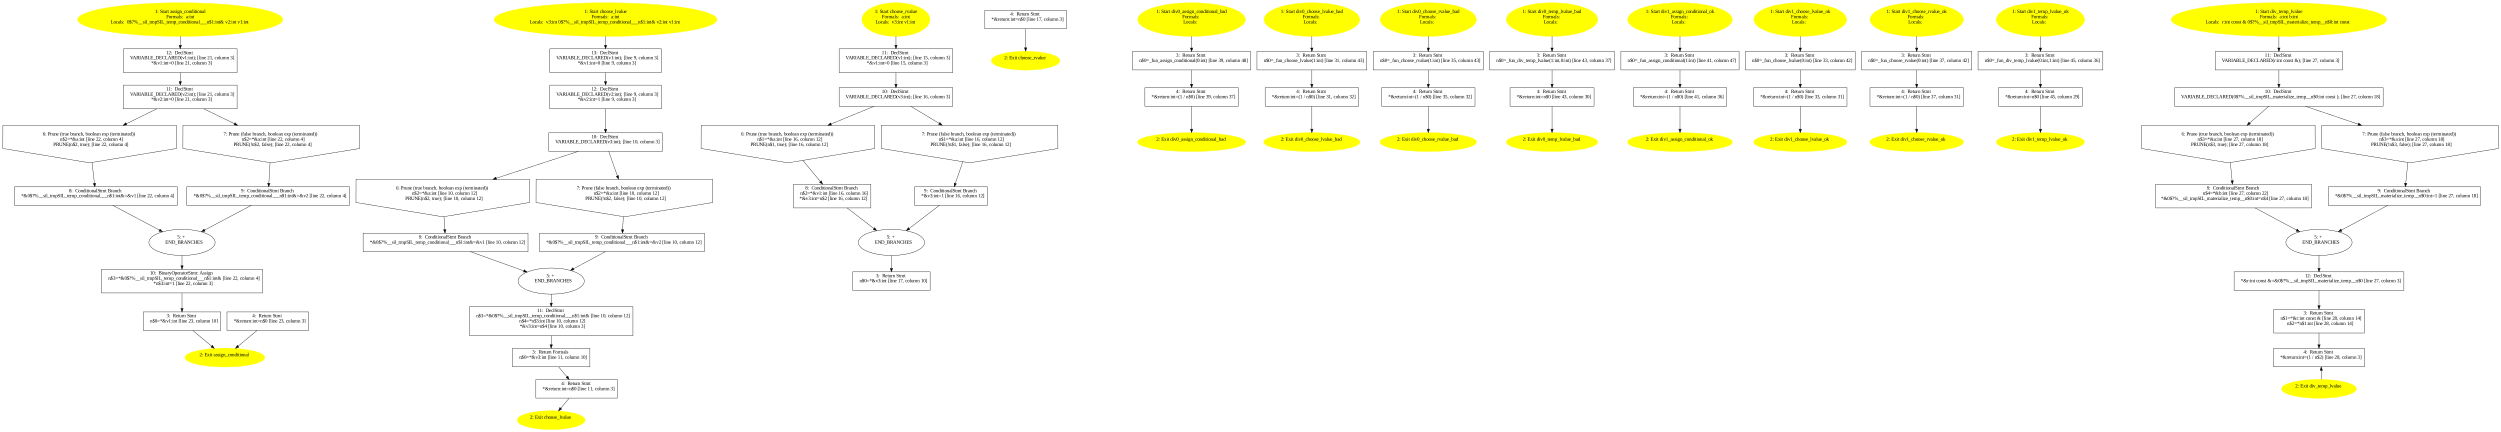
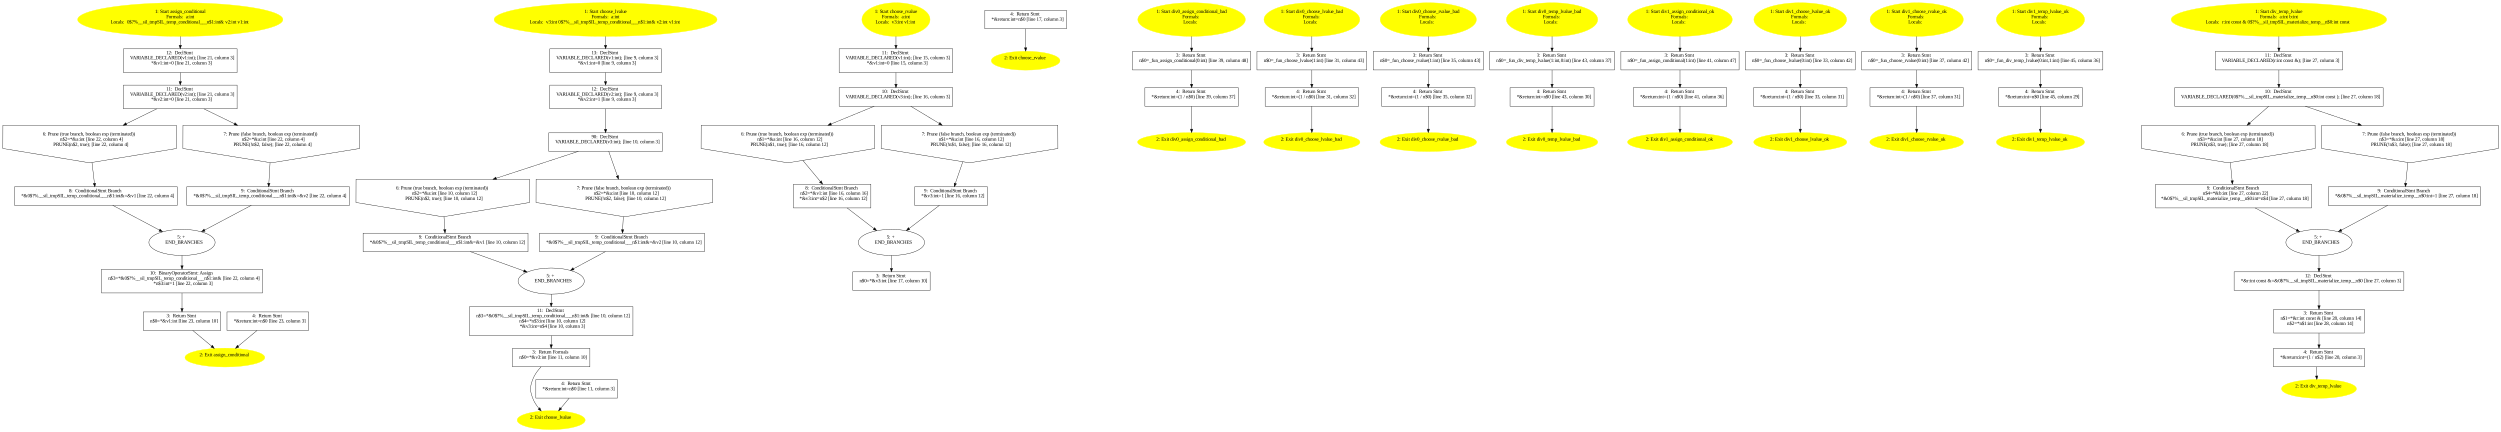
node "10:  DeclStmt VARIABLE_DECLARED(v3:int); [line 10, column 3]": label "10:  DeclStmt VARIABLE_DECLARED(v3:int); [line 10, column 3]" -> "90:  DeclStmt VARIABLE_DECLARED(v3:int); [line 10, column 3]"
edge "3:  Return Formals n$0=*&v3:int [line 11, column 10]" -> "4:  Return Stmt *&return:int=n$0 [line 11, column 3]": now "3:  Return Formals n$0=*&v3:int [line 11, column 10]" -> "2: Exit choose_lvalue"
edge "2: Exit div_temp_lvalue" -> "4:  Return Stmt *&return:int=(1 / n$2) [line 28, column 3]": reversed
